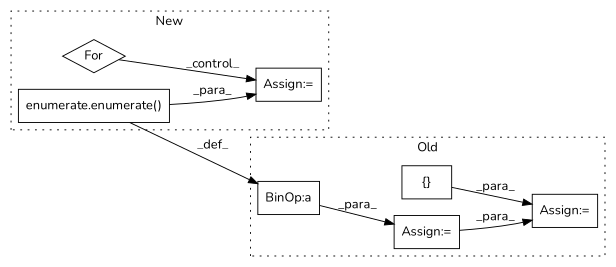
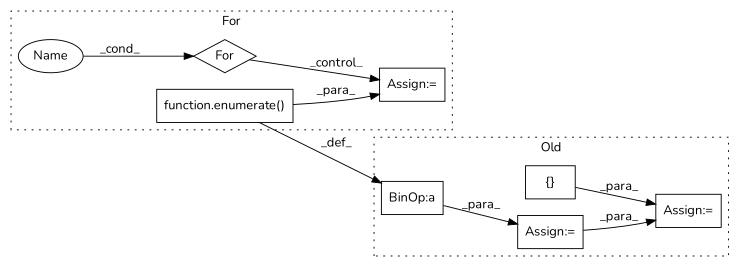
cluster "New": label "New" -> "For"
node "Name": added
node "enumerate.enumerate()": label "enumerate.enumerate()" -> "function.enumerate()"
